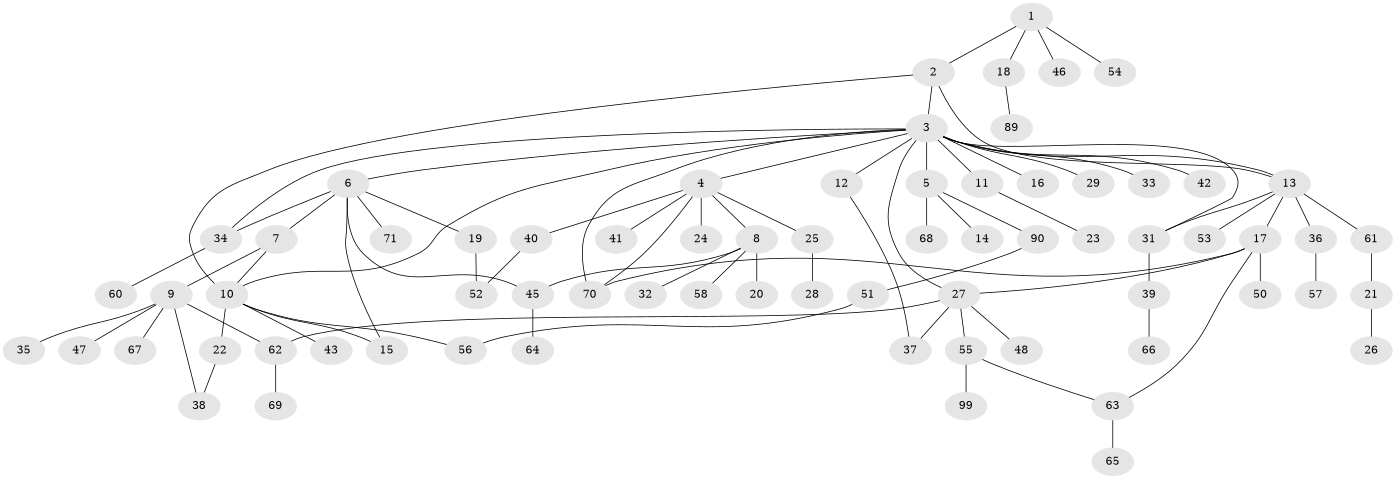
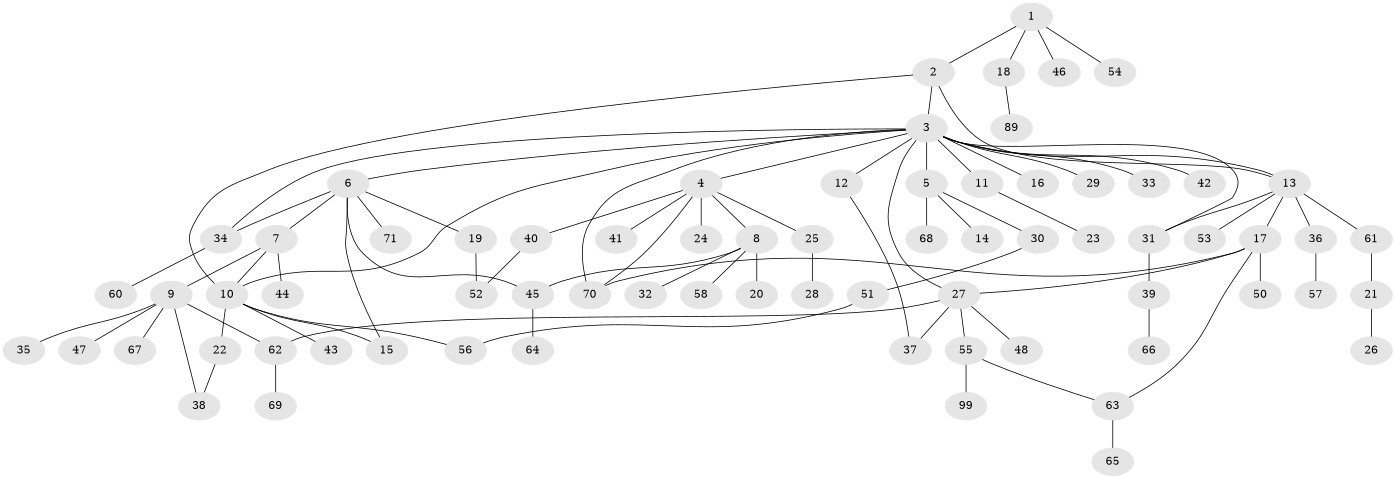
node "90": label "90" -> "30"
node "44": added
